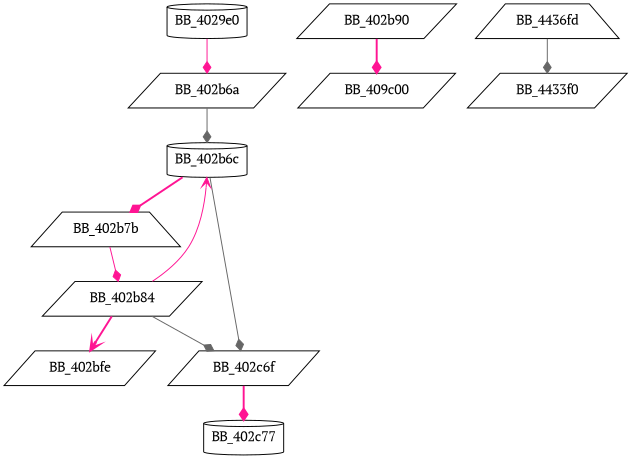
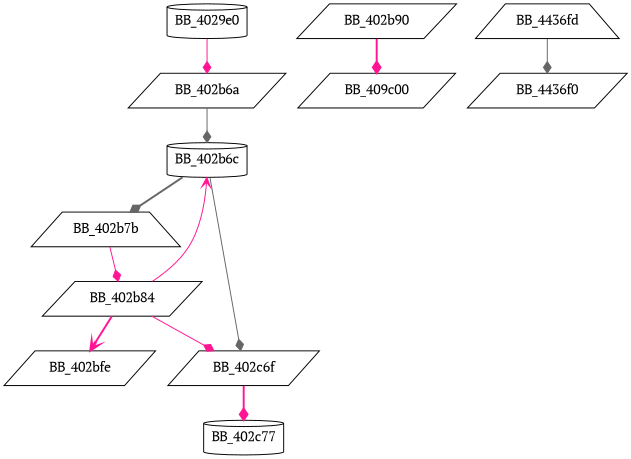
node "BB_4433f0": label "BB_4433f0" -> "BB_4436f0"
edge "BB_402b6c" -> "BB_402b7b": color deeppink -> gray40
edge "BB_402b84" -> "BB_402c6f": color gray40 -> deeppink
